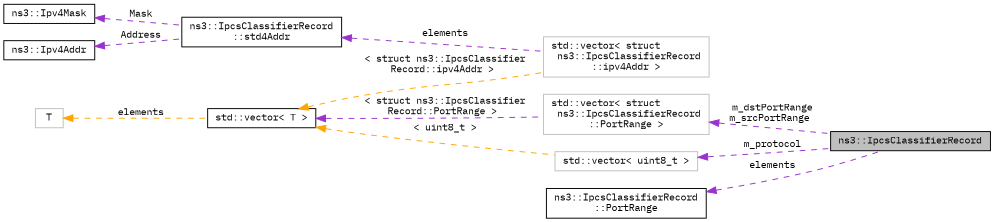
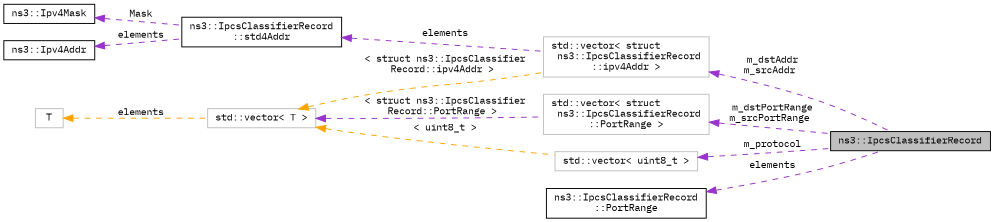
edge "ns3::IpcsClassifierRecord ::std4Addr" -> "ns3::Ipv4Addr": label " Address" -> " elements"
edge "ns3::IpcsClassifierRecord" -> "std::vector< struct ns3::IpcsClassifierRecord ::ipv4Addr >": added, label "m_dstAddr m_srcAddr"
node "std::vector< T >": color black -> grey75
